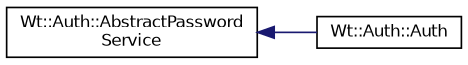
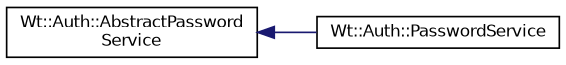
node "Wt::Auth::Auth": label "Wt::Auth::Auth" -> "Wt::Auth::PasswordService"
